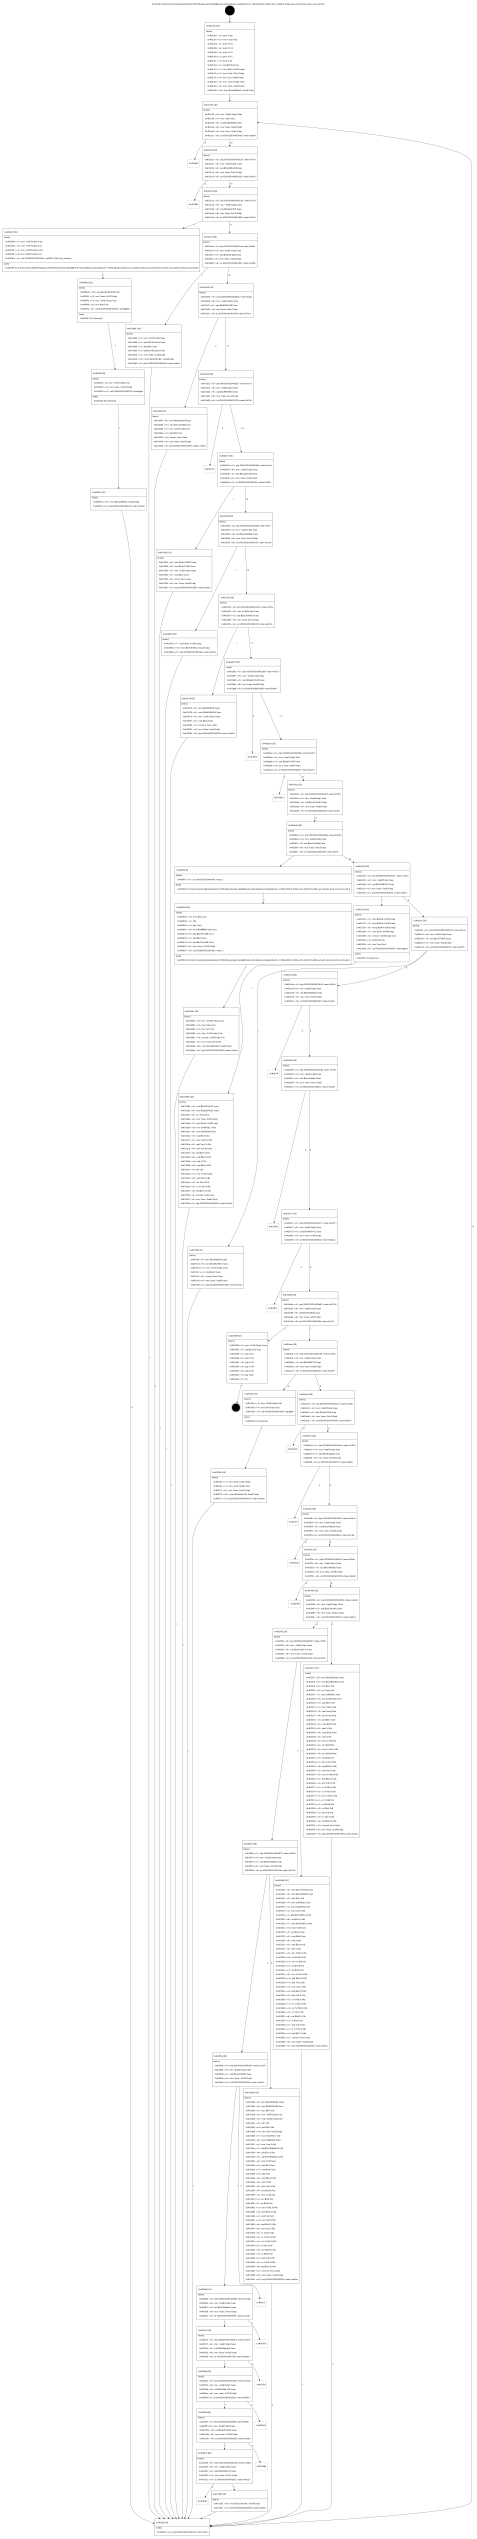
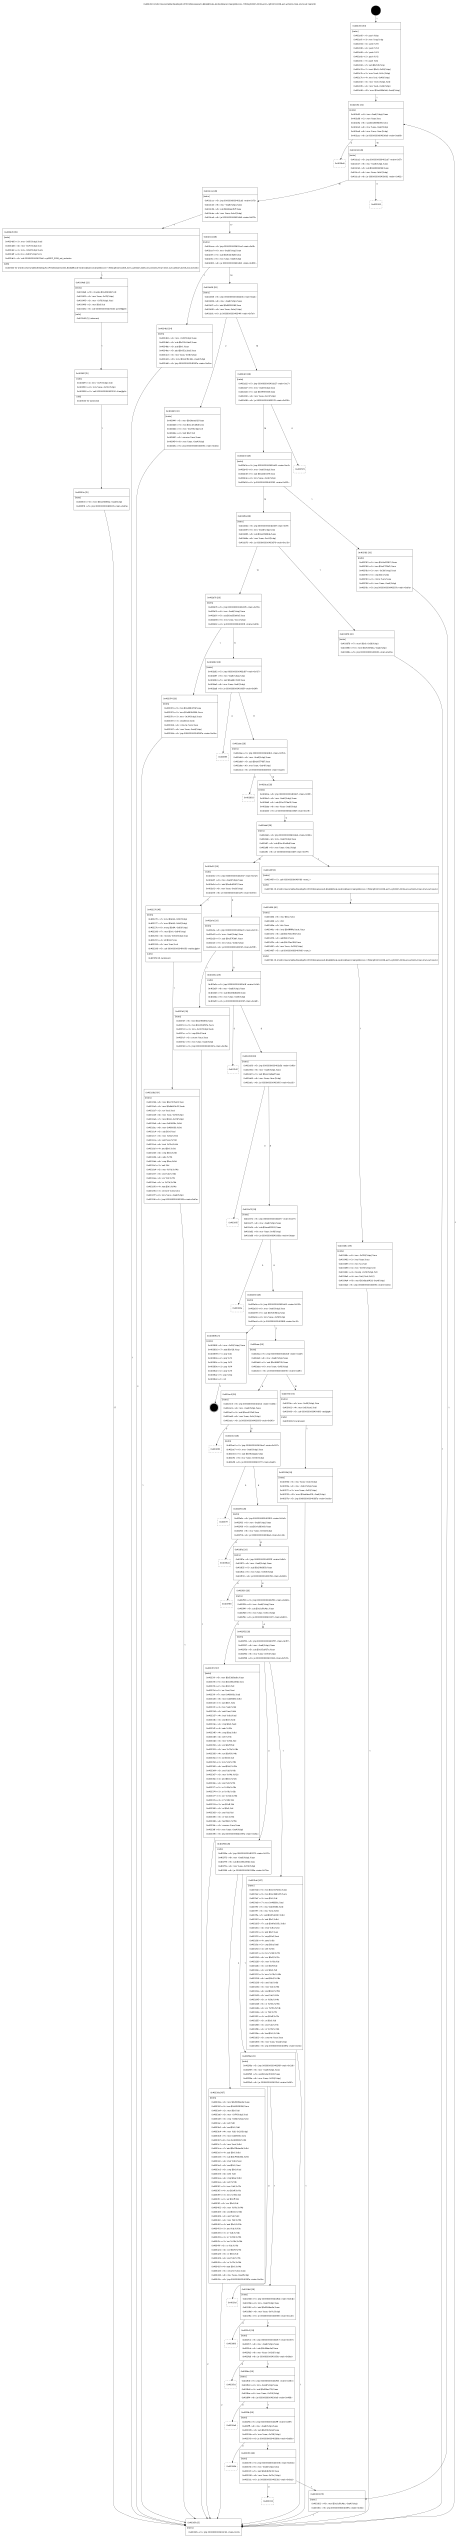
edge "0x403183 [30]" -> "0x40397a [5]": now "0x403183 [30]" -> "0x403302 [15]"
